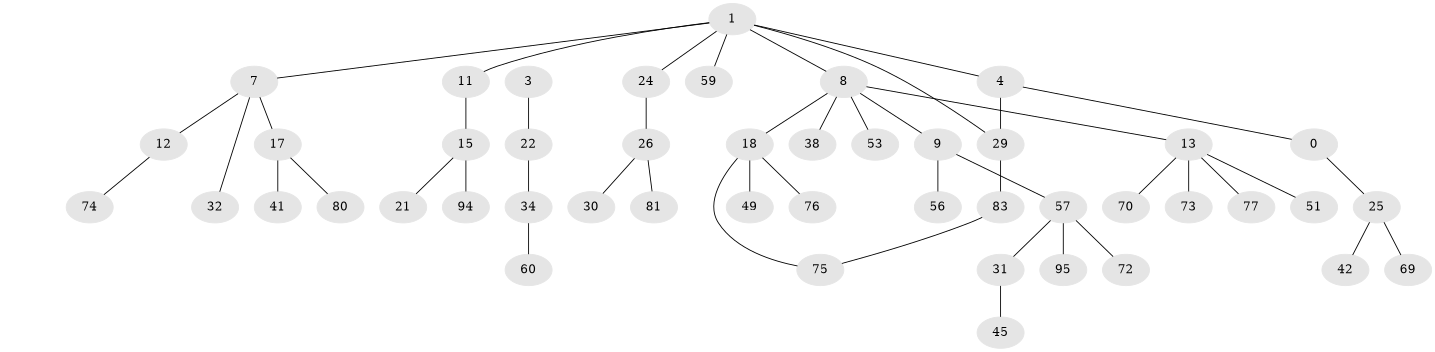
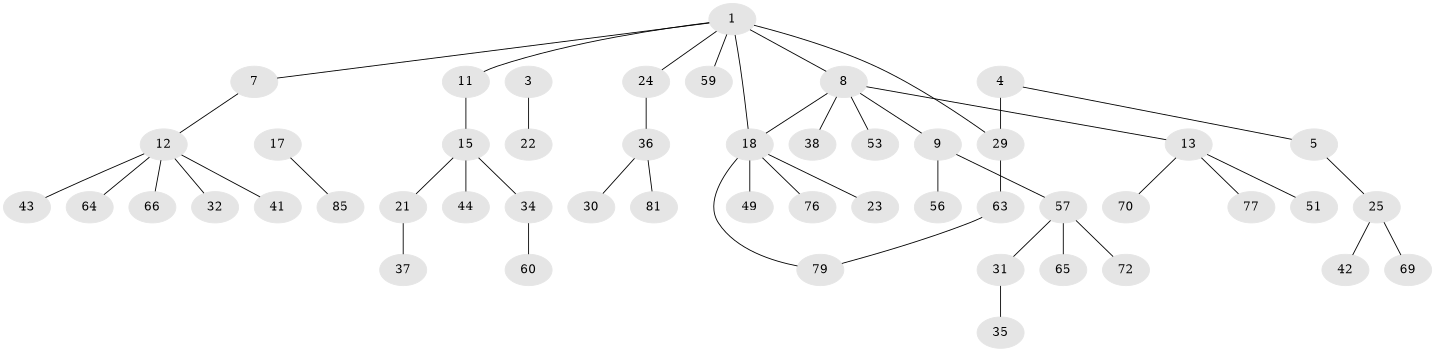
edge "1" -- "4": now "1" -- "18"
edge "7" -- "17": removed
edge "7" -- "32": now "12" -- "32"
node "26": label "26" -> "36"
node "0": label "0" -> "5"
edge "17" -- "41": now "12" -- "41"
edge "22" -- "34": now "15" -- "34"
node "43": added
node "74": label "74" -> "64"
node "66": added
node "80": label "80" -> "85"
node "94": label "94" -> "44"
node "23": added
node "83": label "83" -> "63"
node "73": removed
node "37": added
node "75": label "75" -> "79"
node "95": label "95" -> "65"
node "45": label "45" -> "35"
